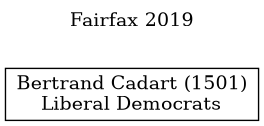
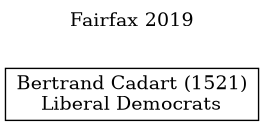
node "Bertrand Cadart (1501) Liberal Democrats": label "Bertrand Cadart (1501) Liberal Democrats" -> "Bertrand Cadart (1521) Liberal Democrats"
